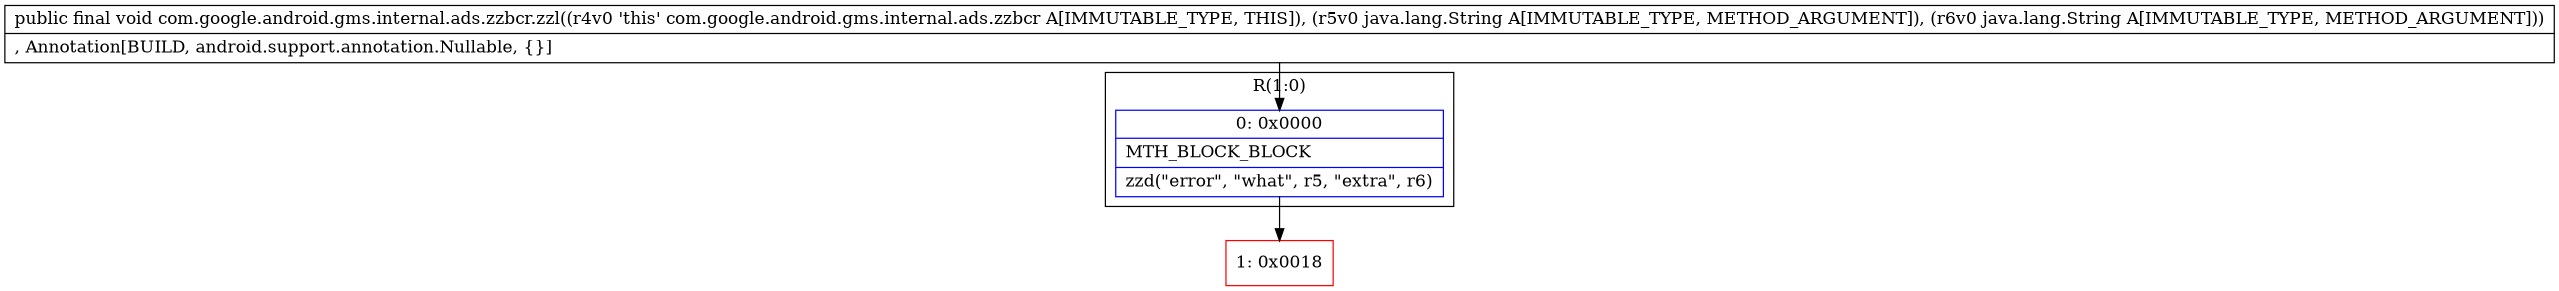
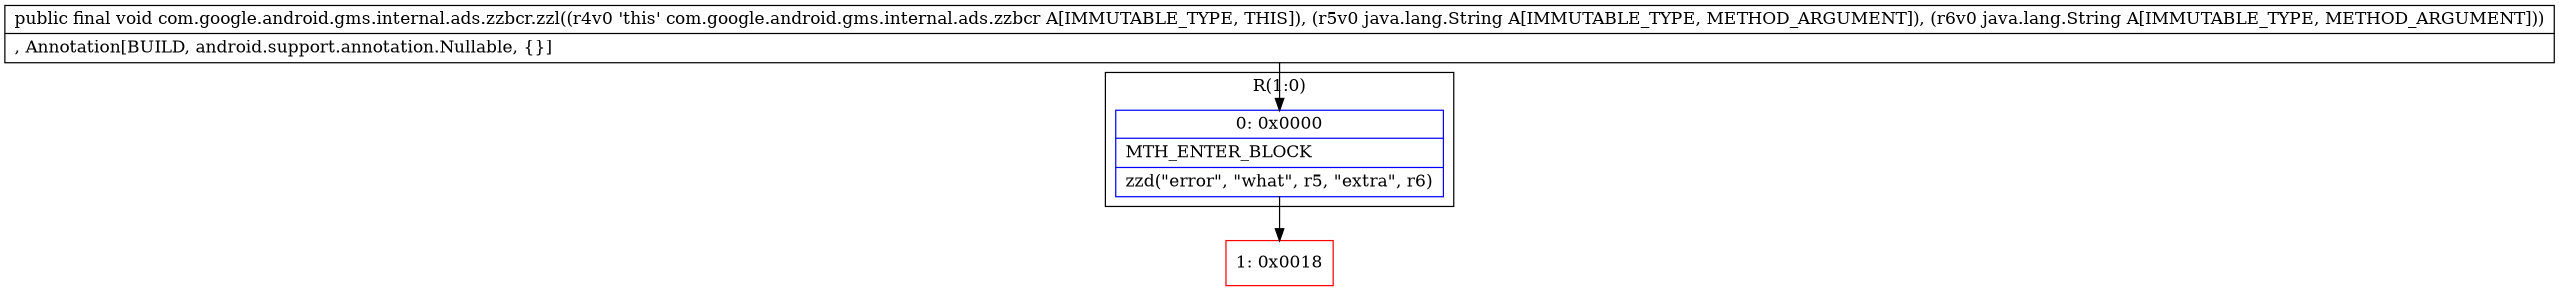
node "0: 0x0000": text "MTH_BLOCK_BLOCK" -> "MTH_ENTER_BLOCK"
